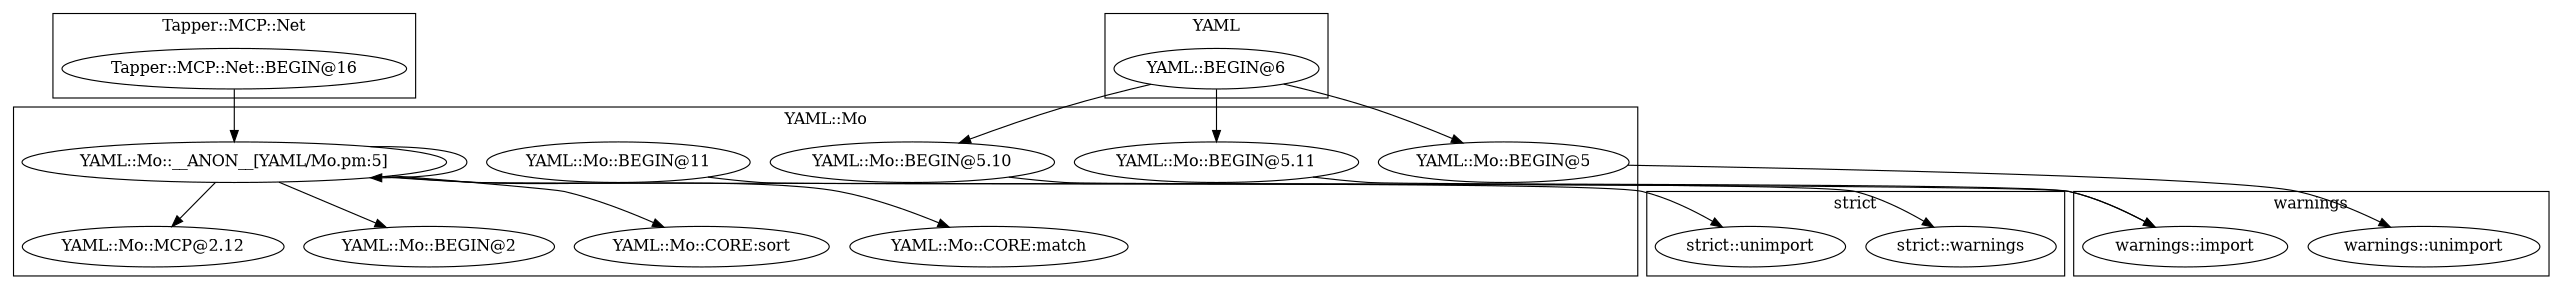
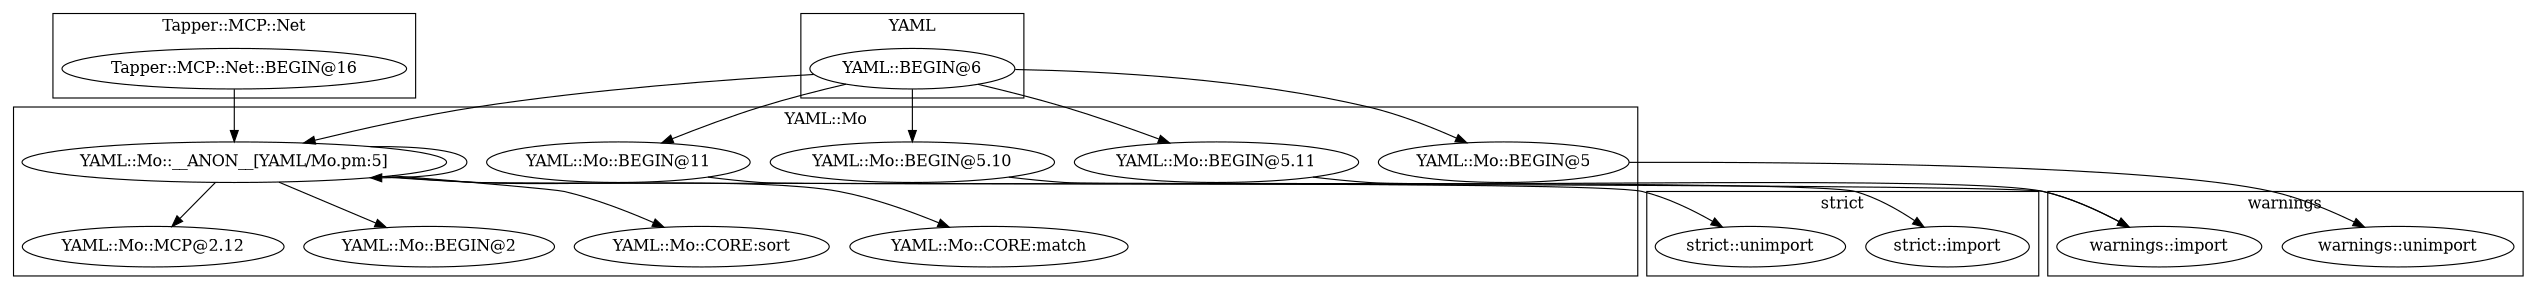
edge "YAML::BEGIN@6" -> "YAML::Mo::__ANON__[YAML/Mo.pm:5]": added
edge "YAML::BEGIN@6" -> "YAML::Mo::BEGIN@11": added
node "strict::warnings": label "strict::warnings" -> "strict::import"
